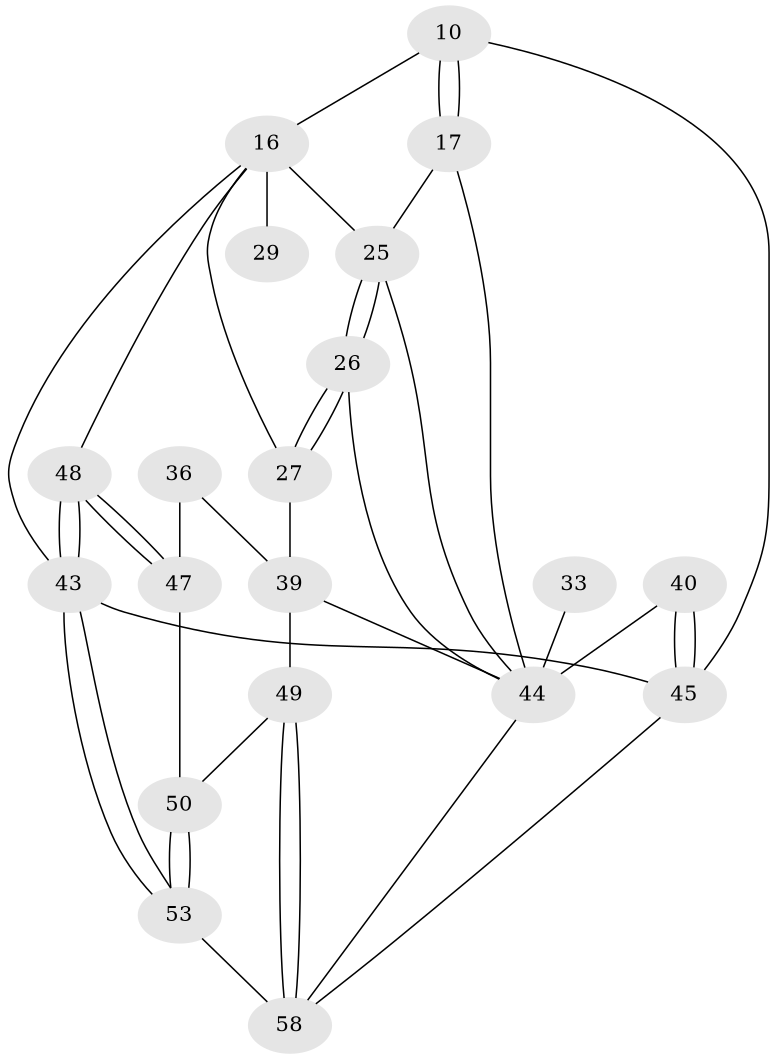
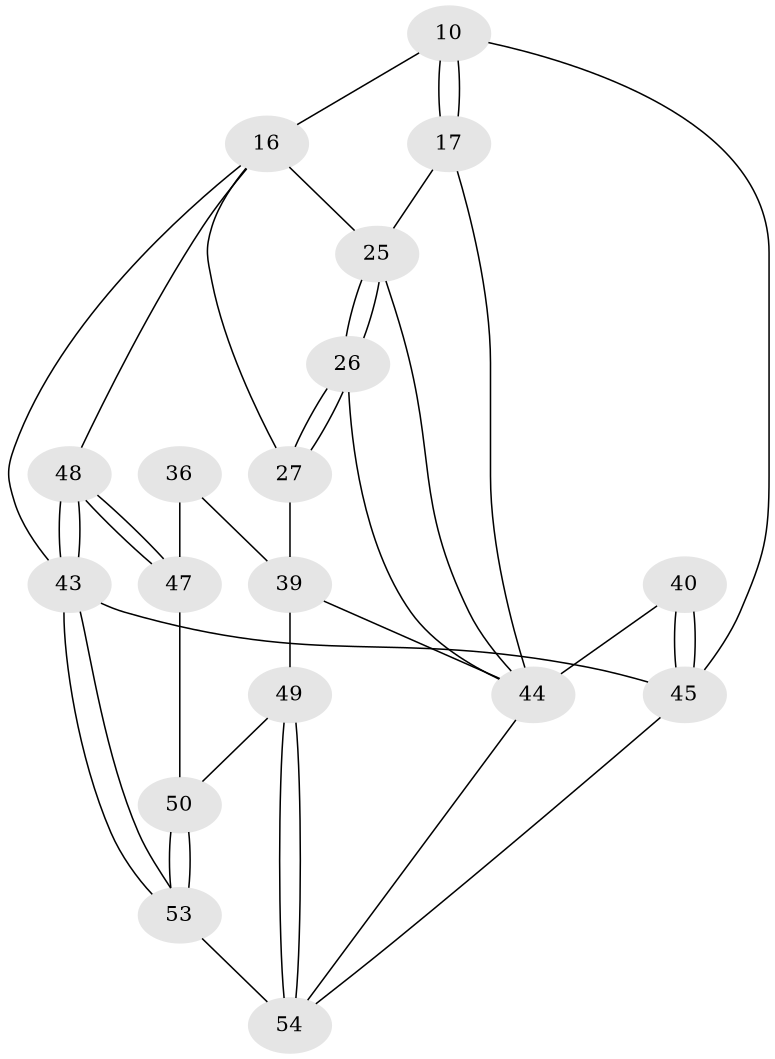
node "29": removed
node "33": removed
node "58": label "58" -> "54"
